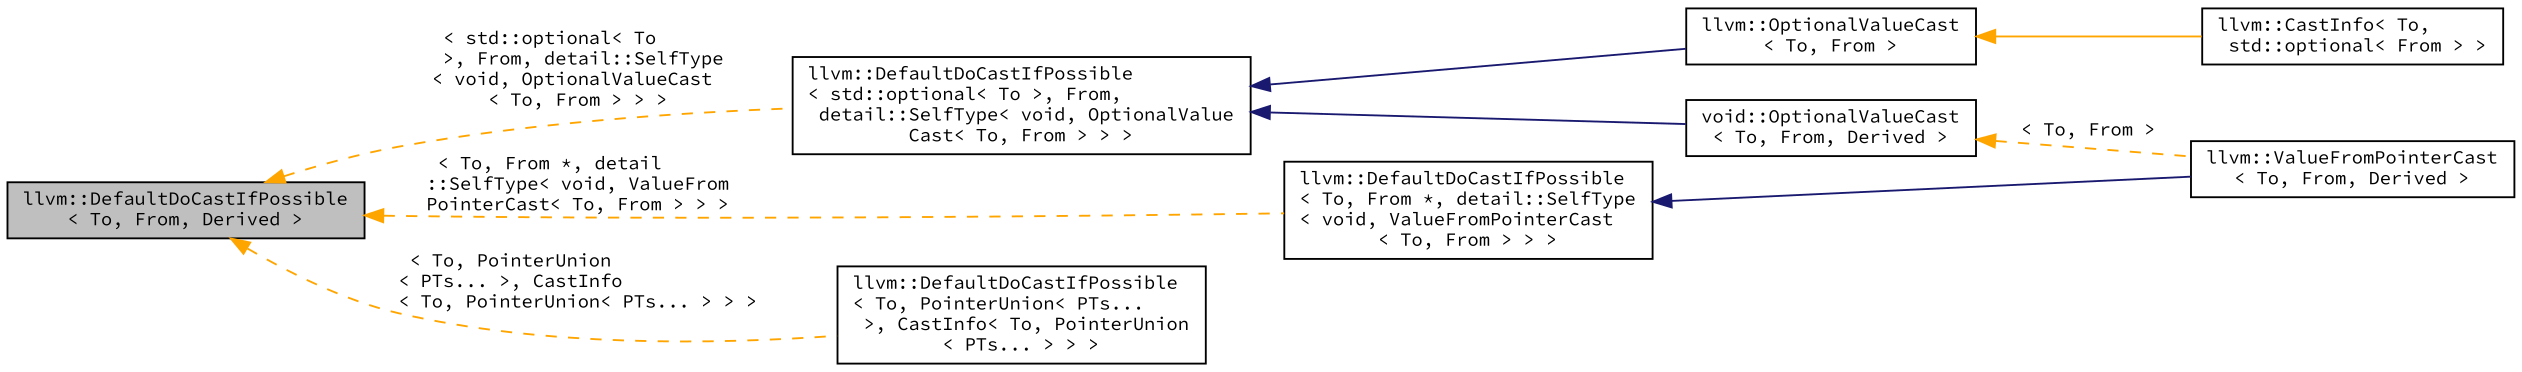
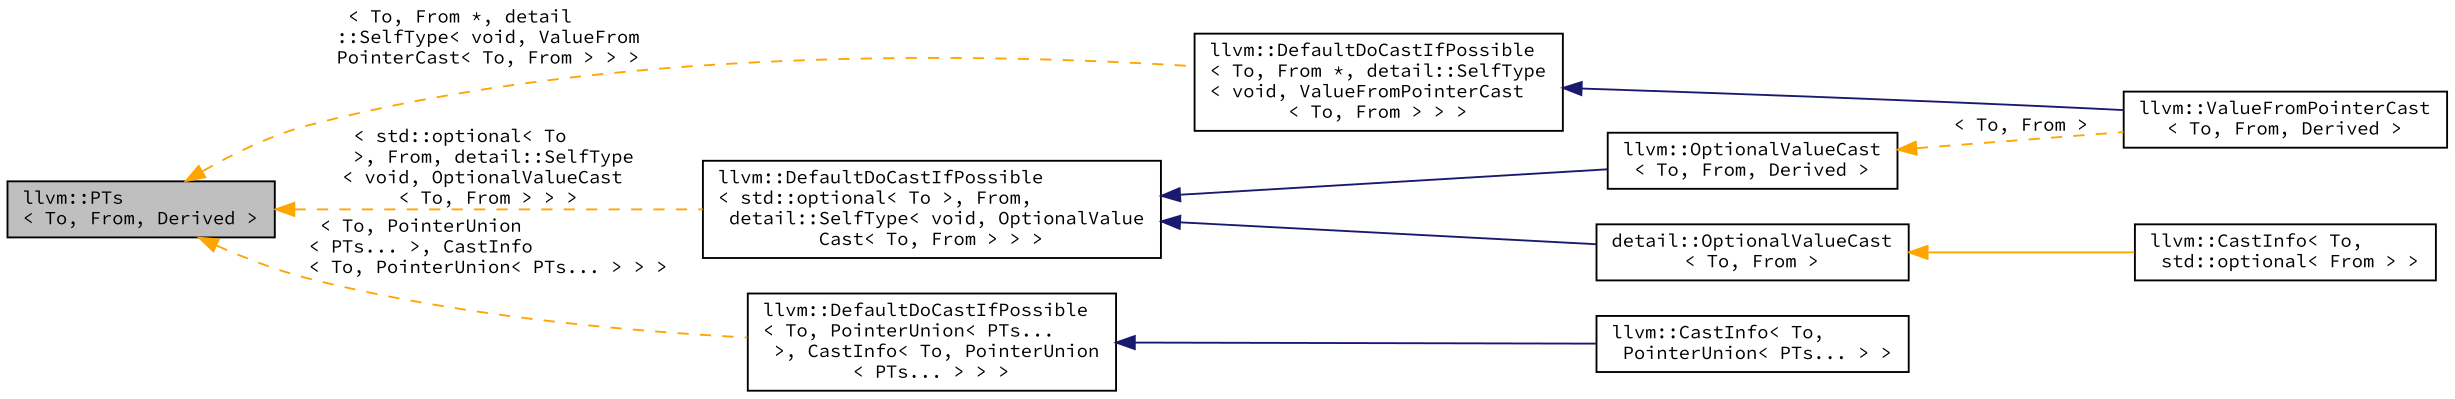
node "llvm::OptionalValueCast < To, From >": label "llvm::OptionalValueCast < To, From >" -> "detail::OptionalValueCast < To, From >"
node "void::OptionalValueCast < To, From, Derived >": label "void::OptionalValueCast < To, From, Derived >" -> "llvm::OptionalValueCast < To, From, Derived >"
node "llvm::DefaultDoCastIfPossible < To, From, Derived >": label "llvm::DefaultDoCastIfPossible < To, From, Derived >" -> "llvm::PTs < To, From, Derived >"
node "llvm::CastInfo< To, PointerUnion< PTs... > >": added
